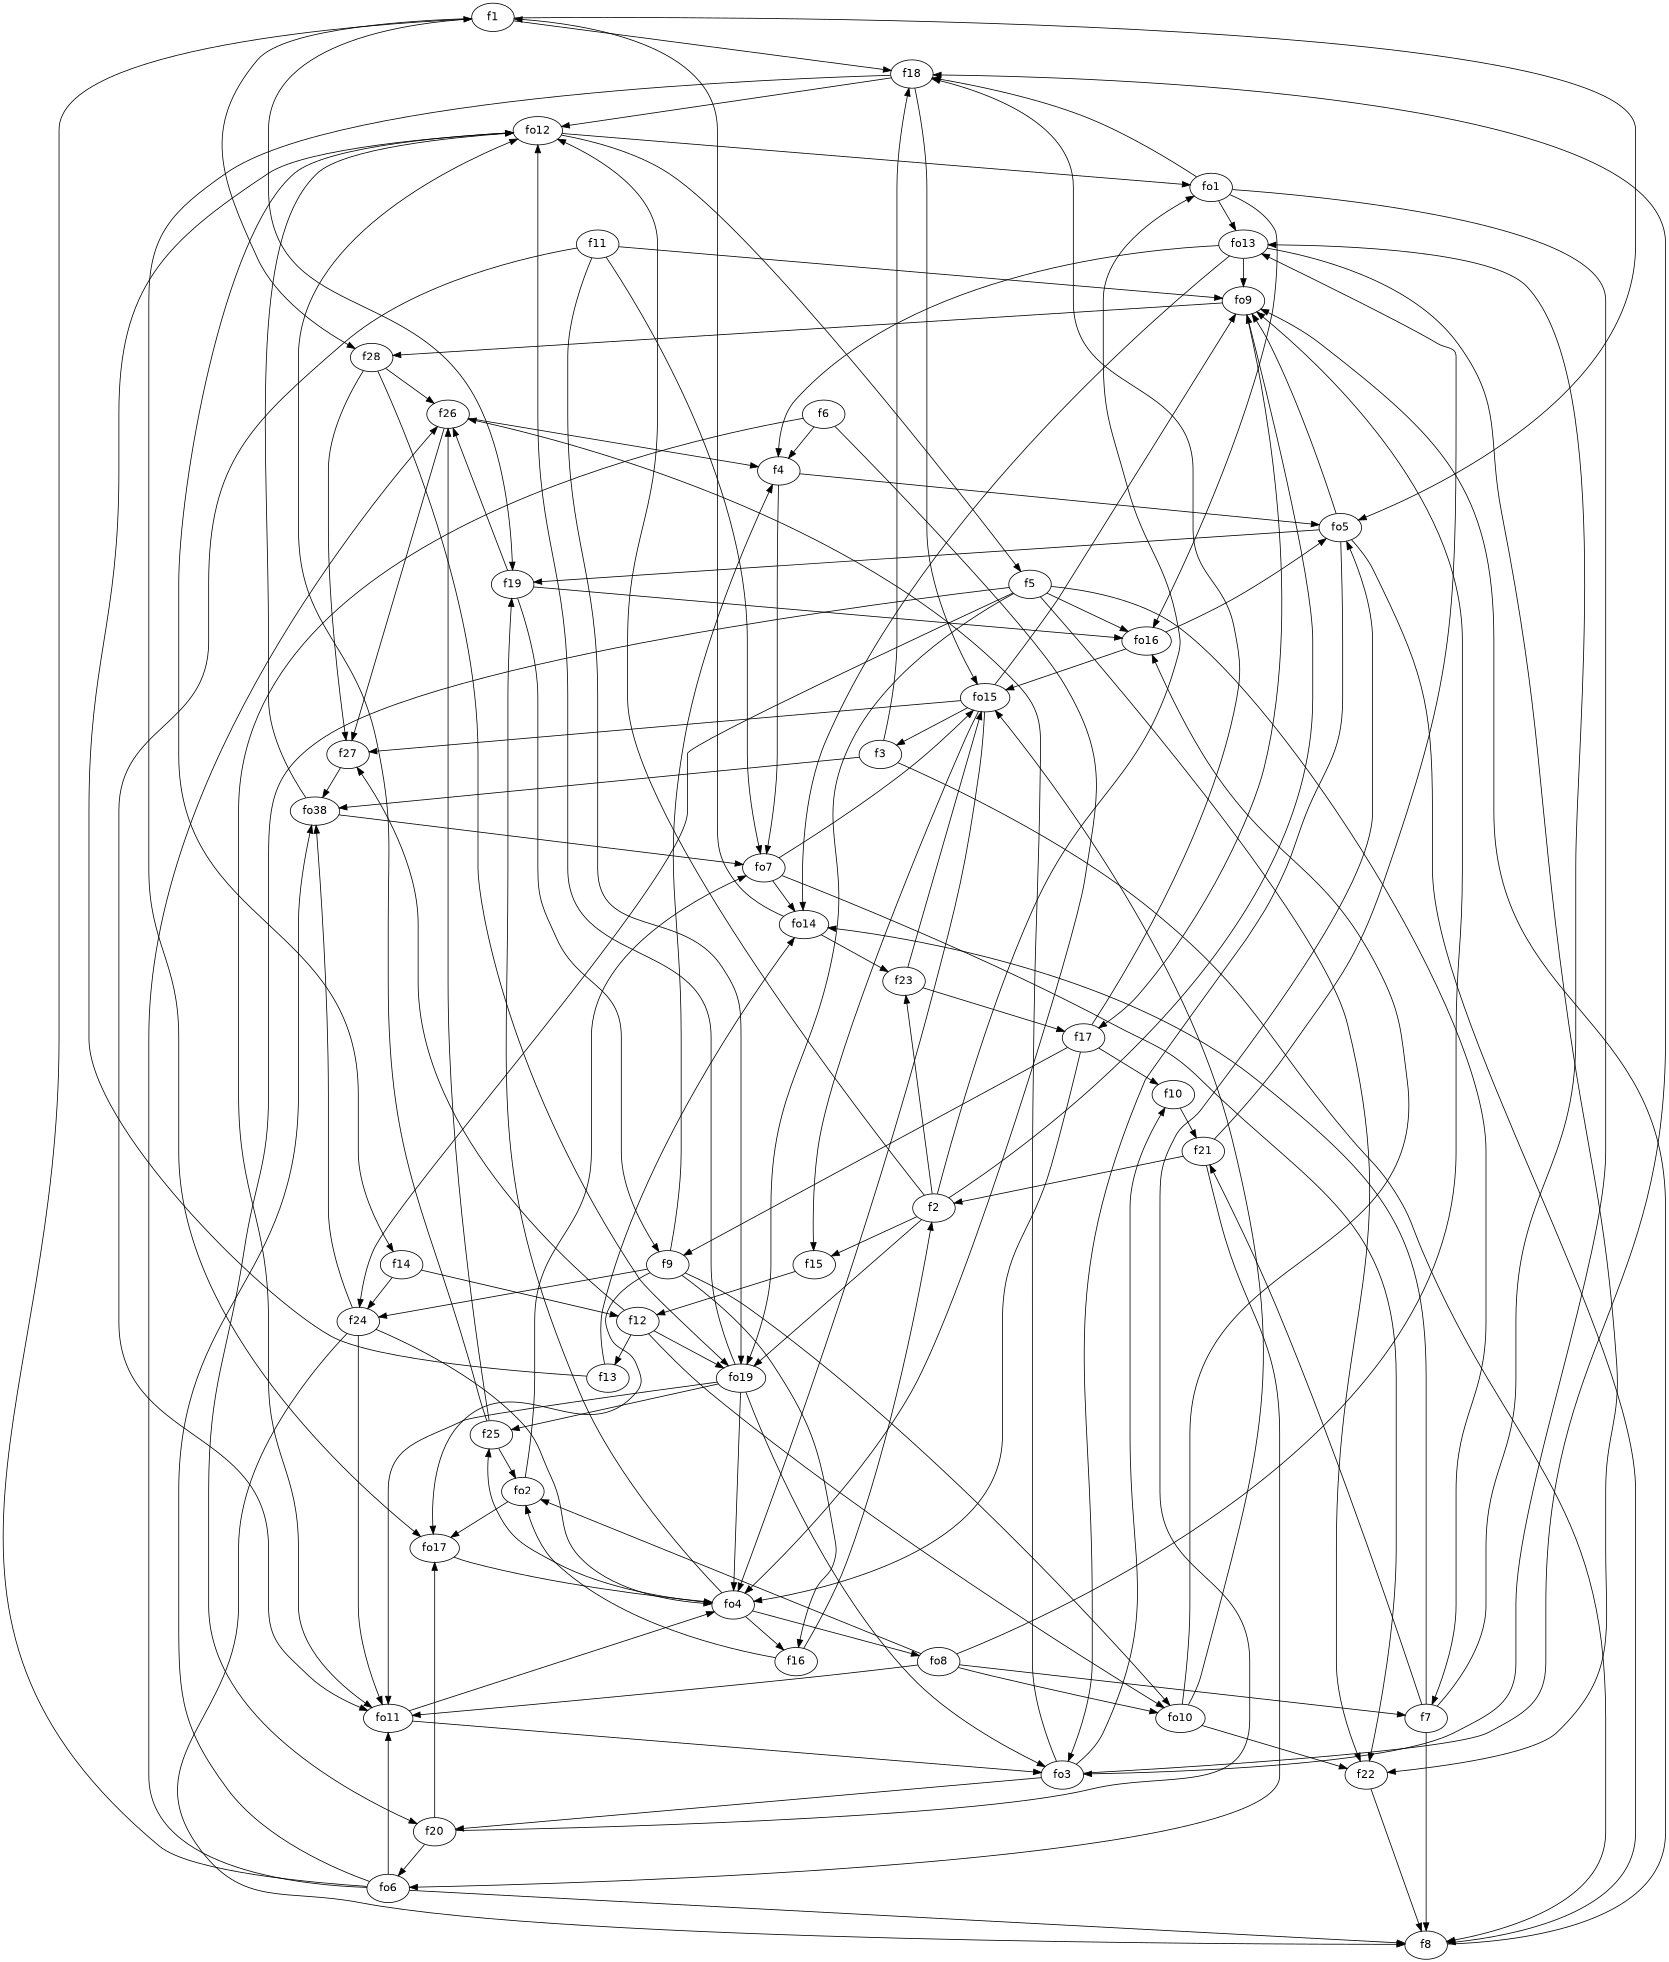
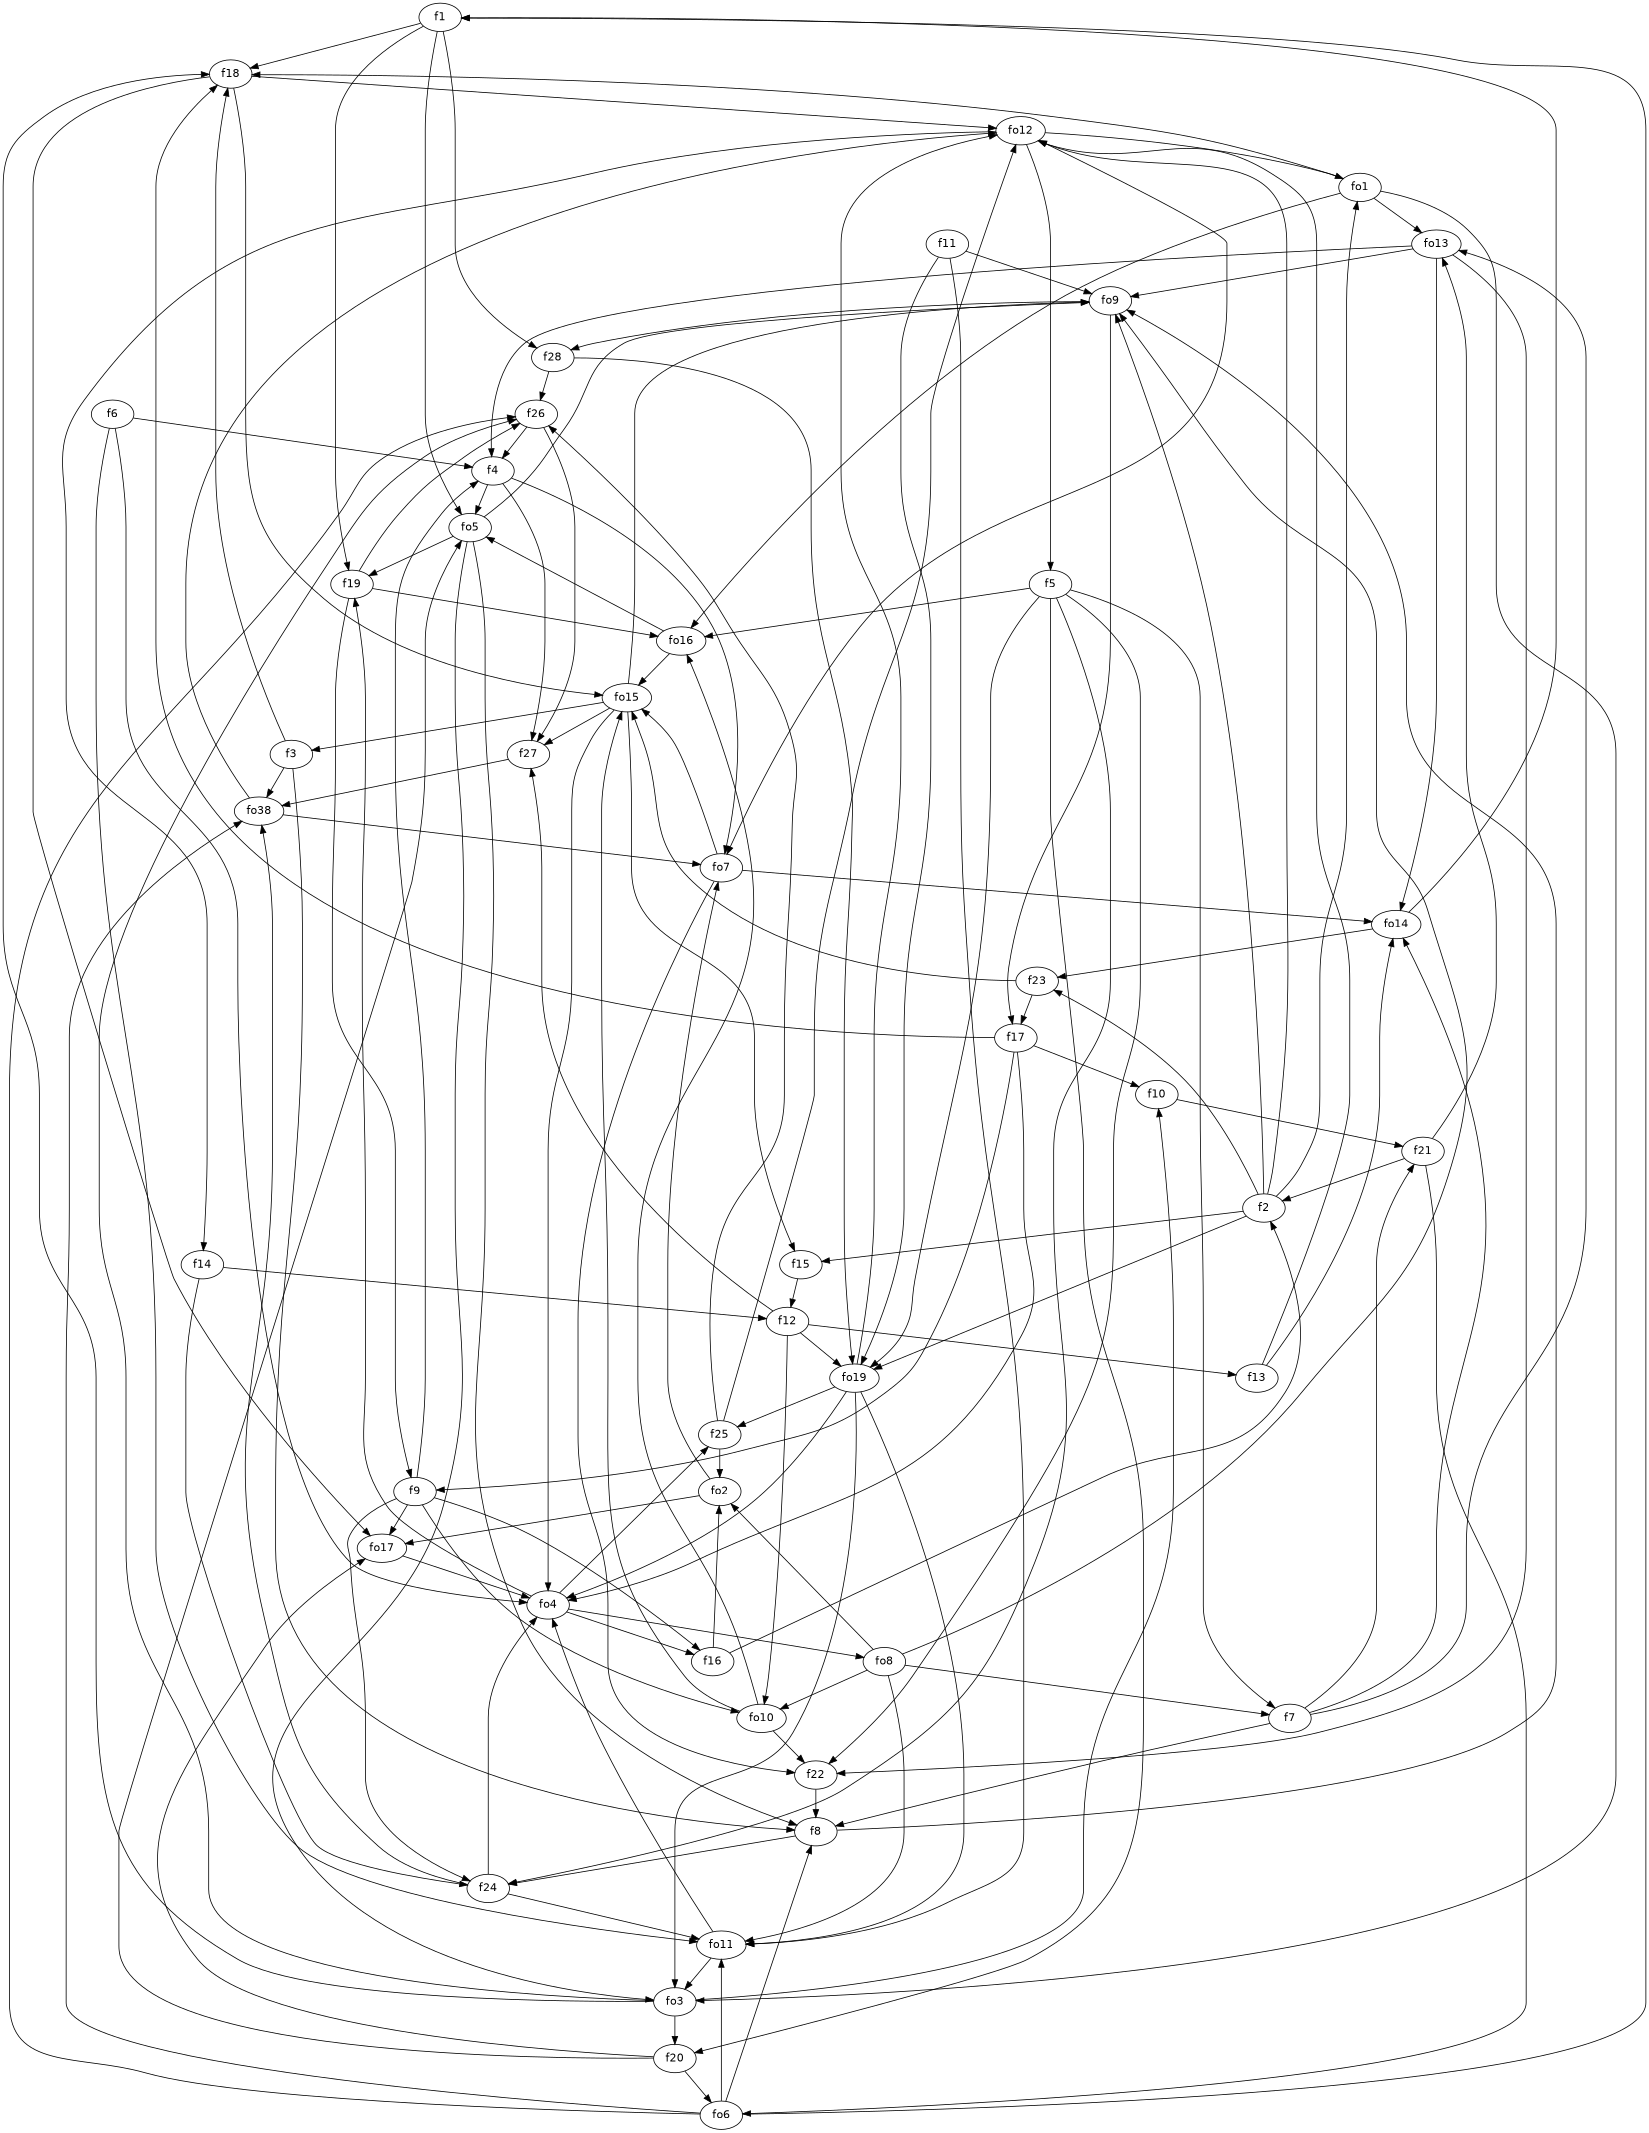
edge "f11" -> "fo7": now "fo12" -> "fo7"
edge "f28" -> "f27": now "f4" -> "f27"
edge "f24" -> "f8": reversed
